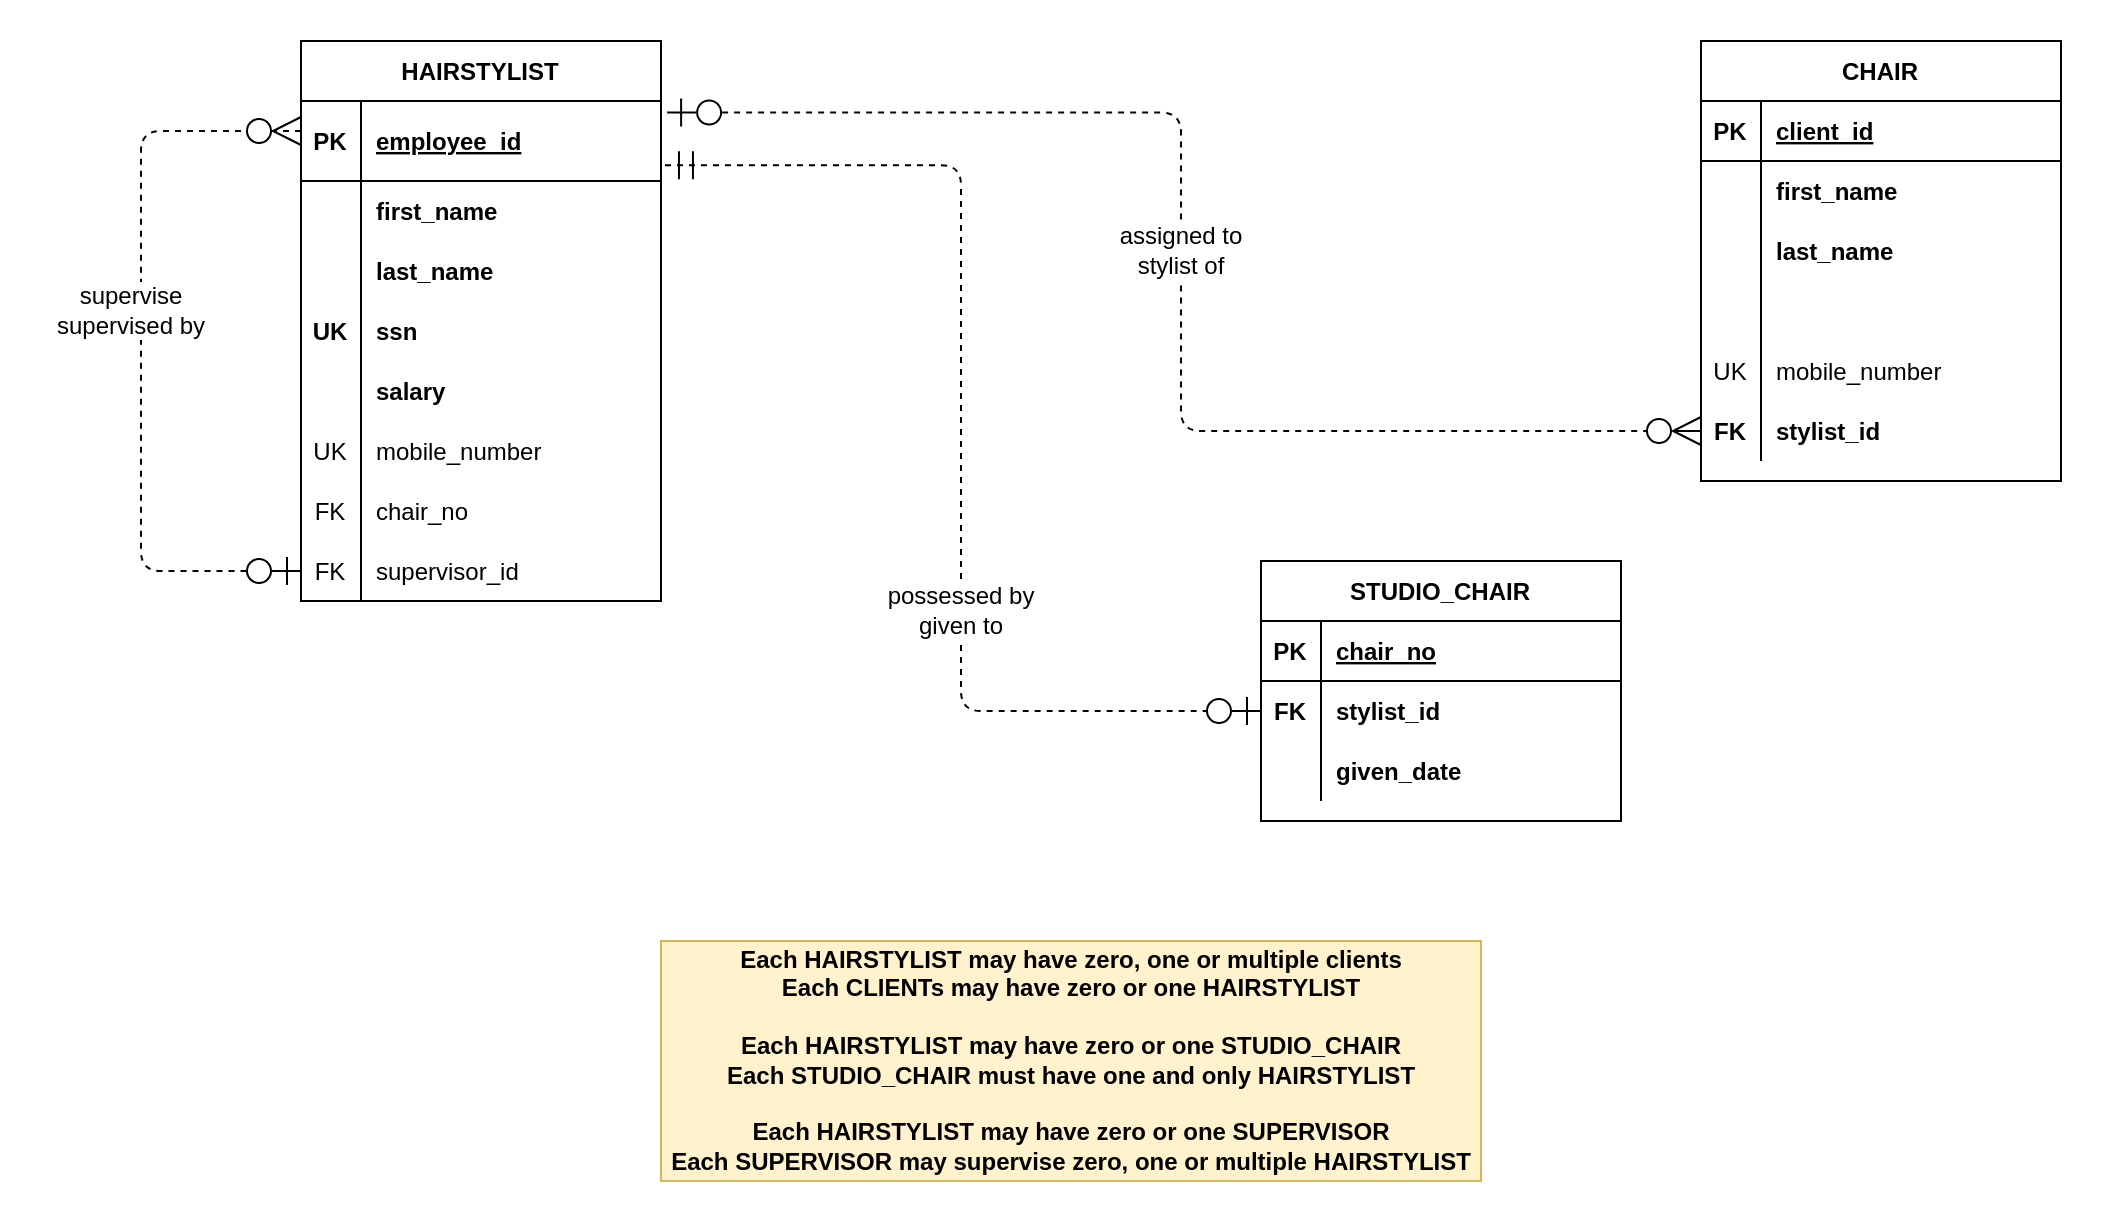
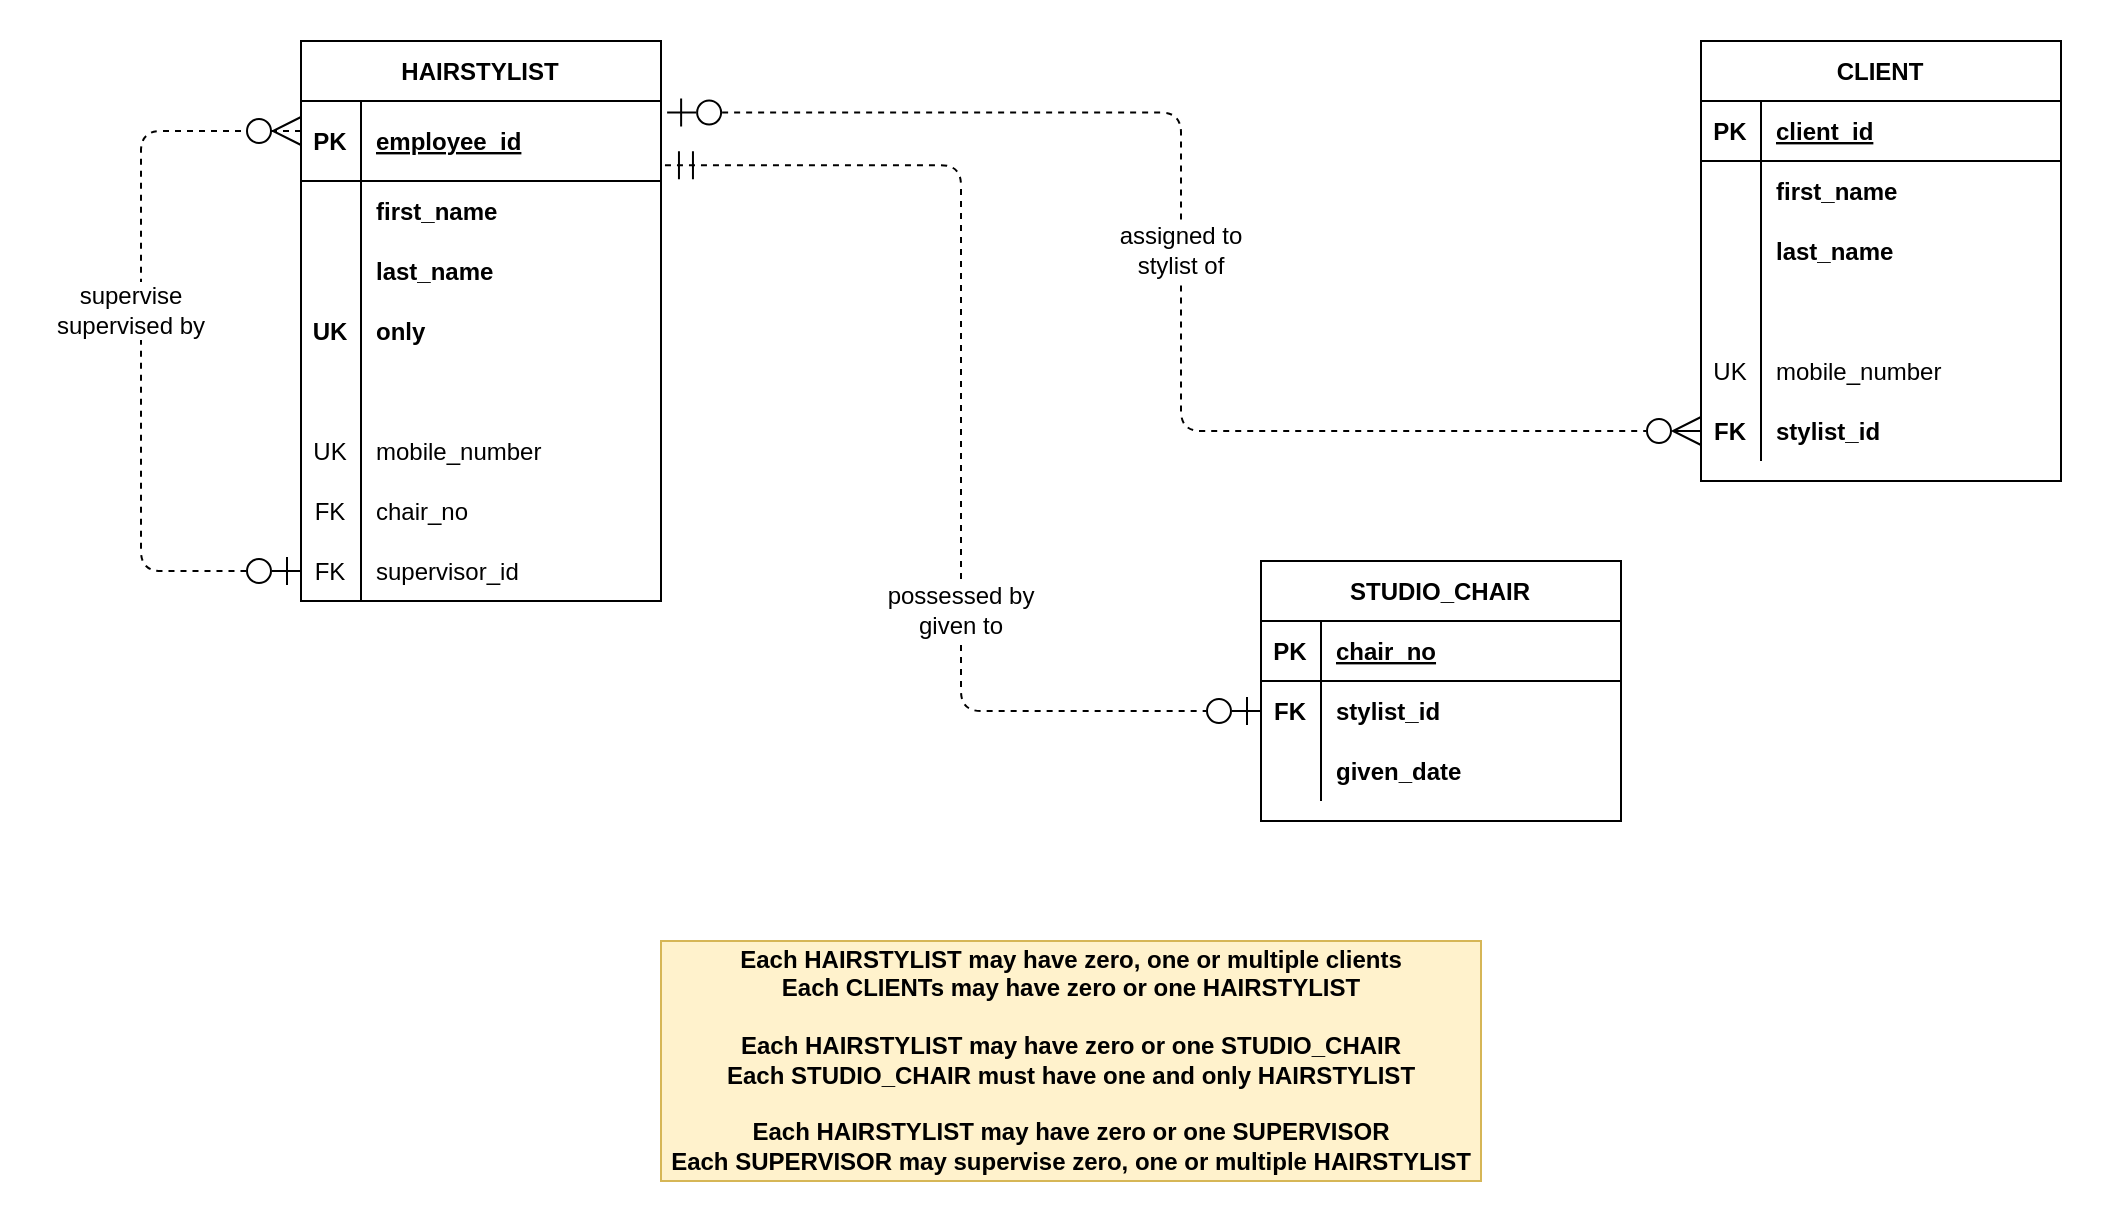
node "CHAIR": label "CHAIR" -> "CLIENT"
node "ssn": label "ssn" -> "only"
node "salary": removed
